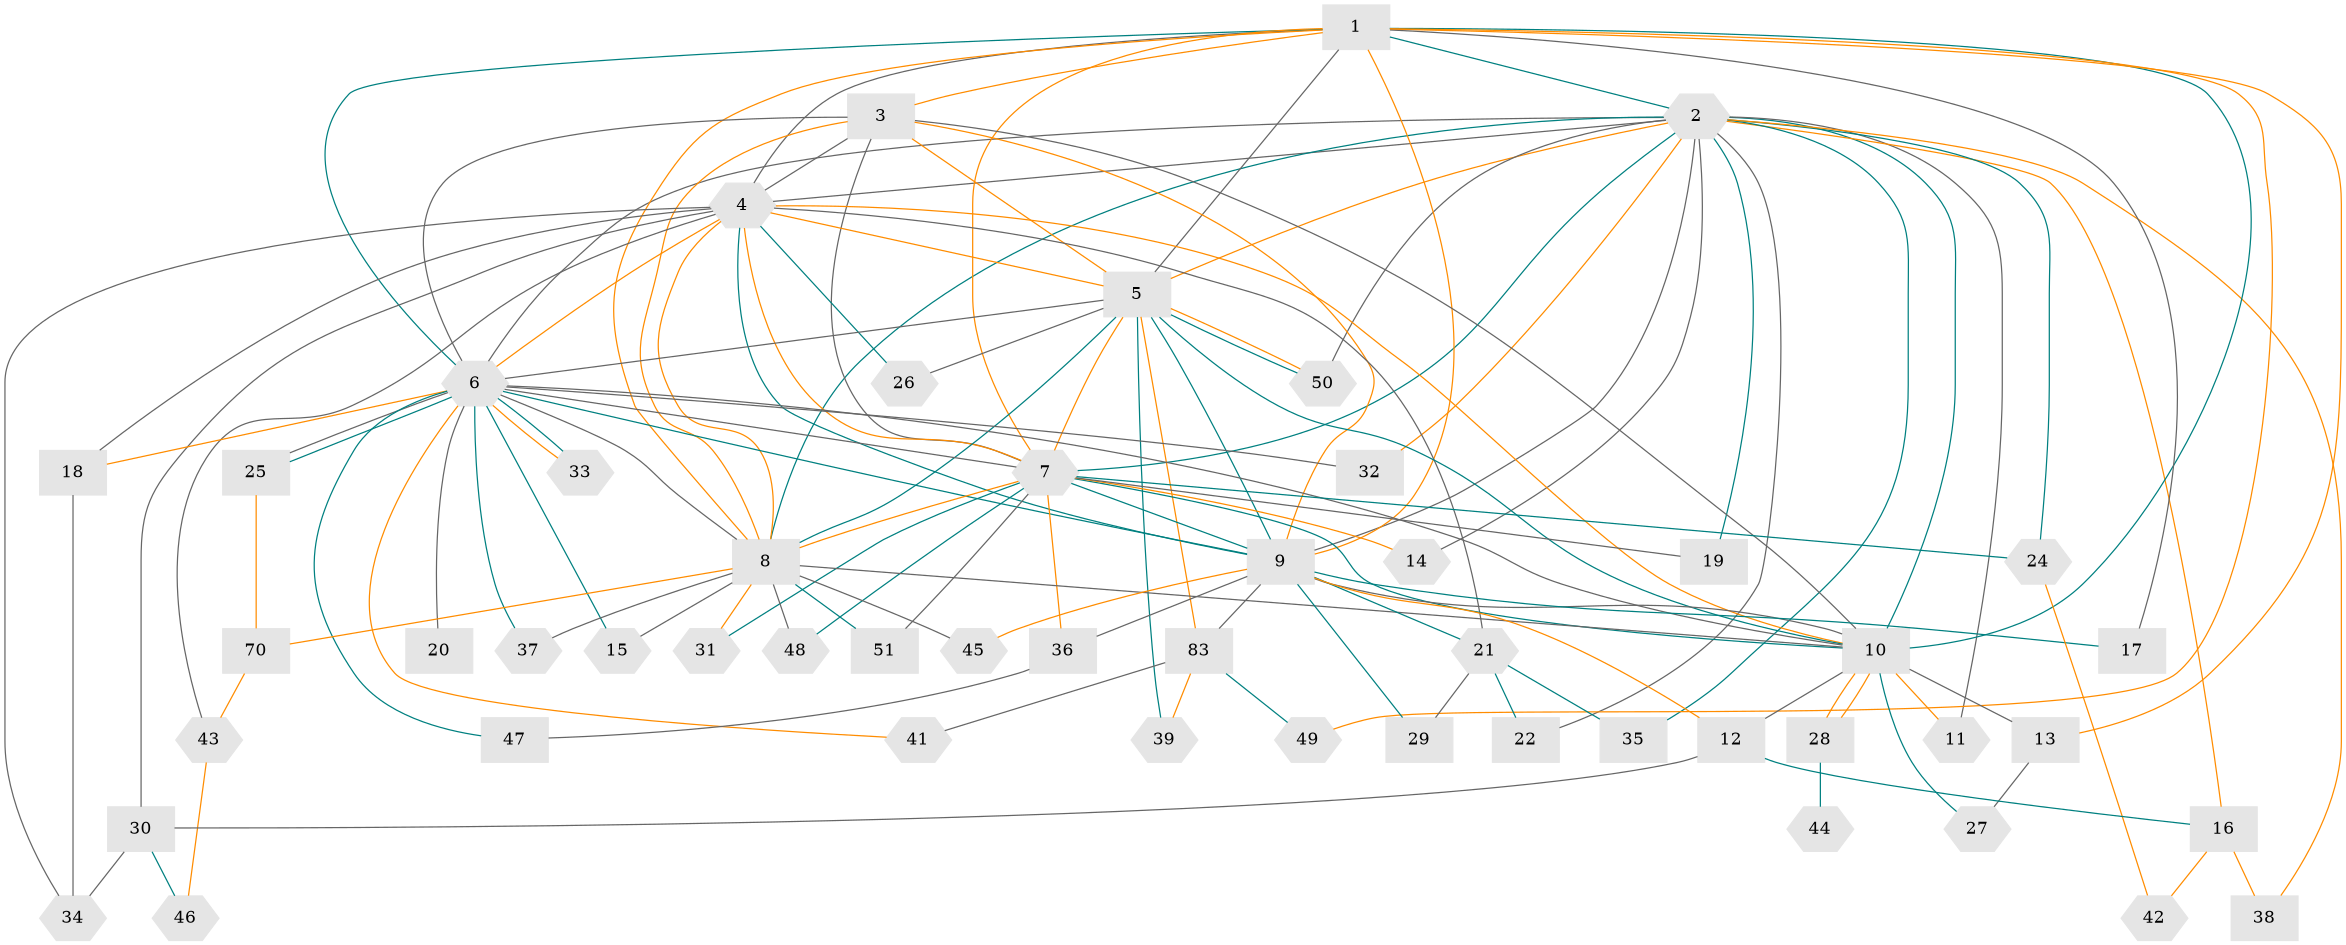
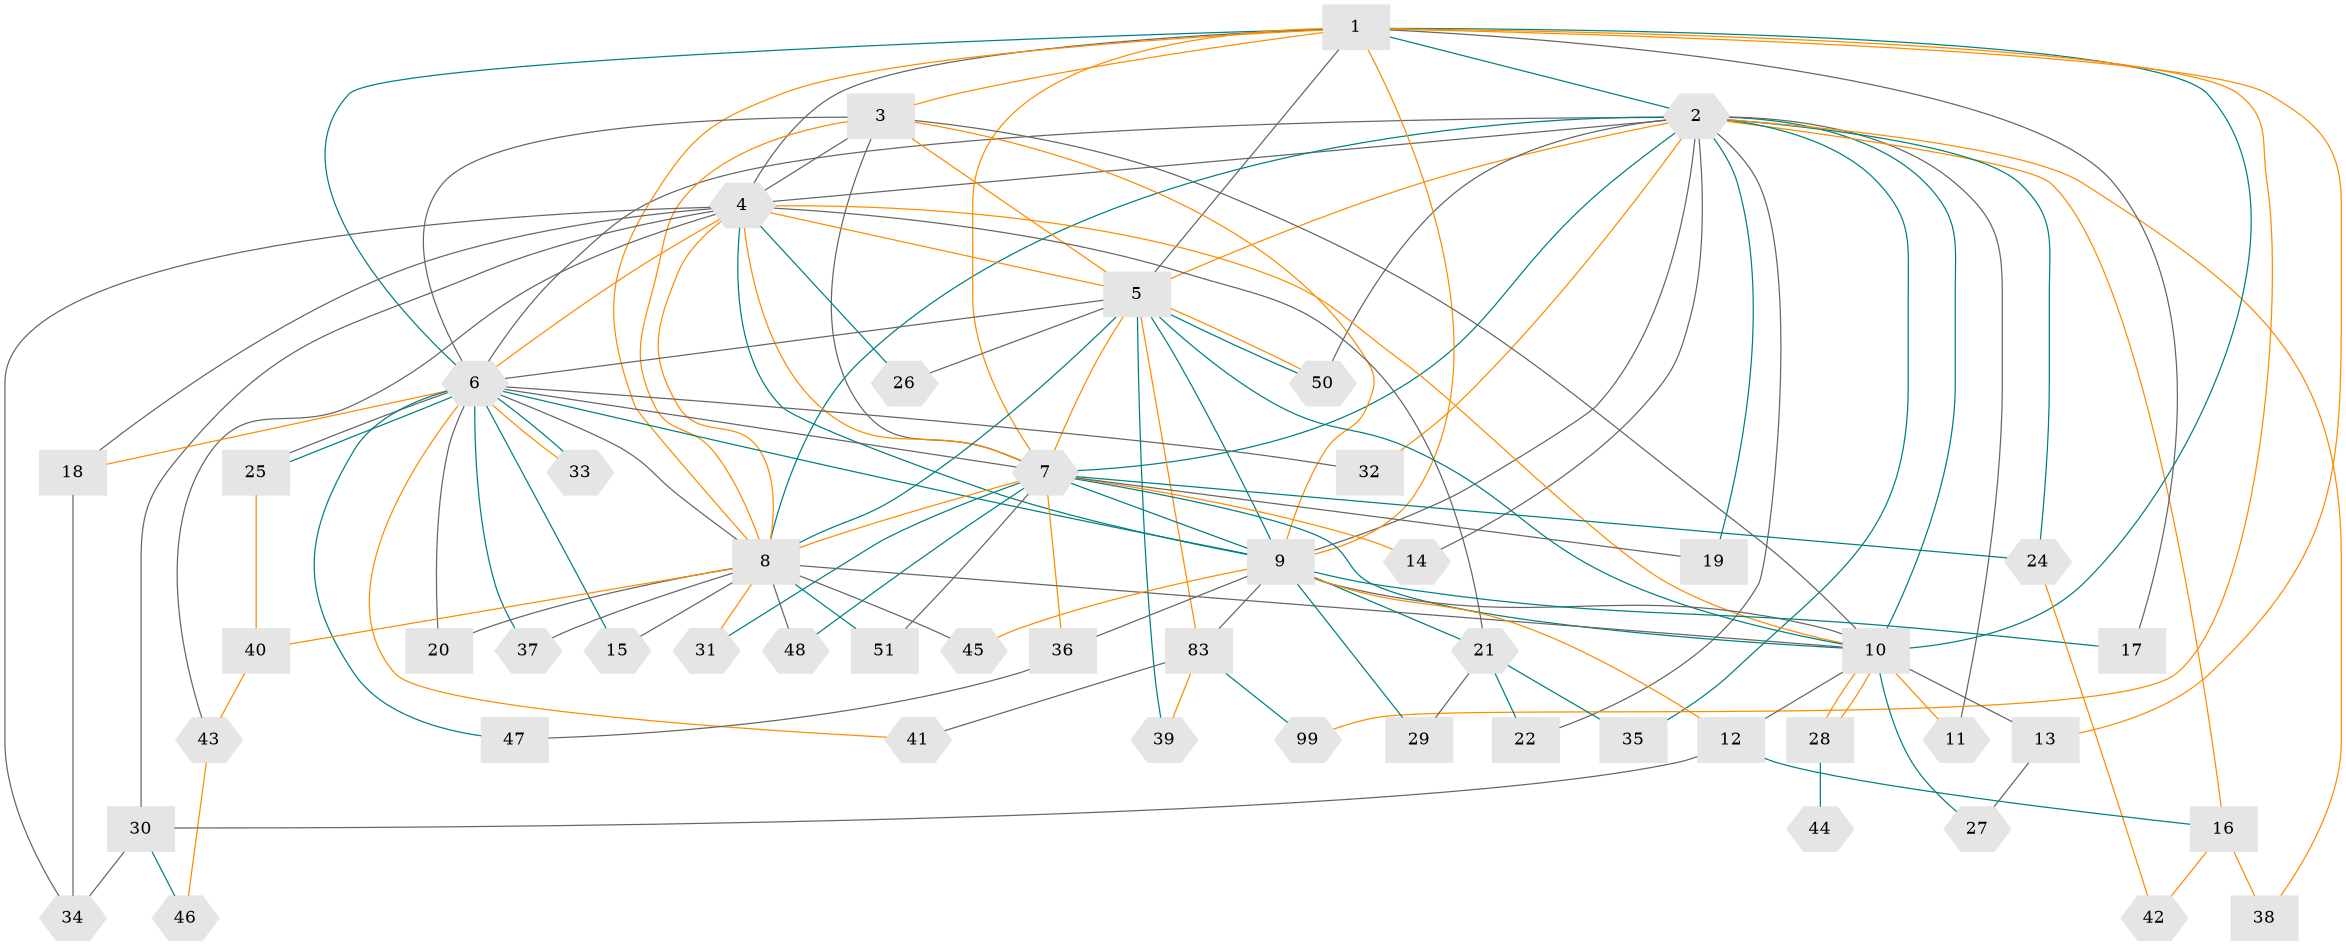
edge "6" -- "10": removed
edge "8" -- "20": added
node "70": label "70" -> "40"
node "49": label "49" -> "99"
